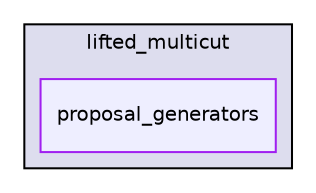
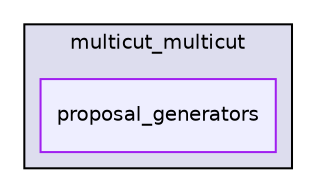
cluster "lifted_multicut": label "lifted_multicut" -> "multicut_multicut"
